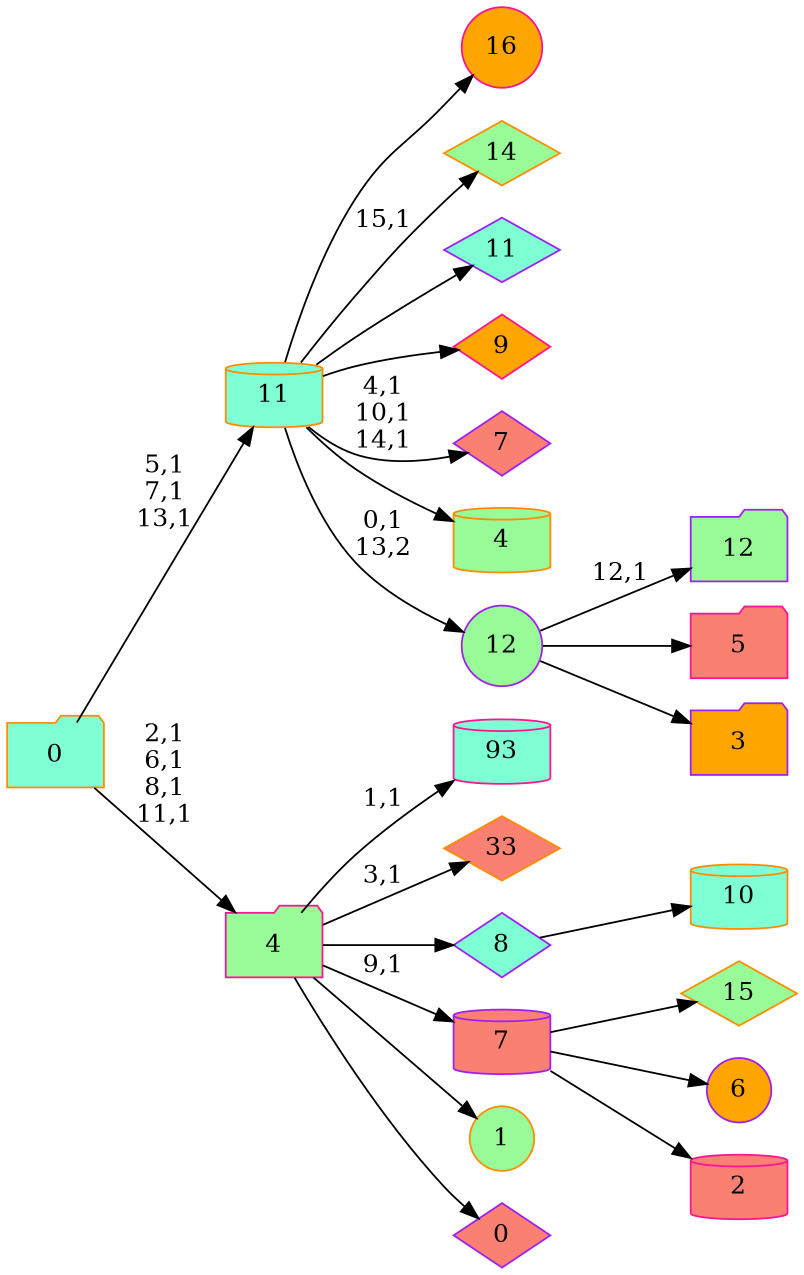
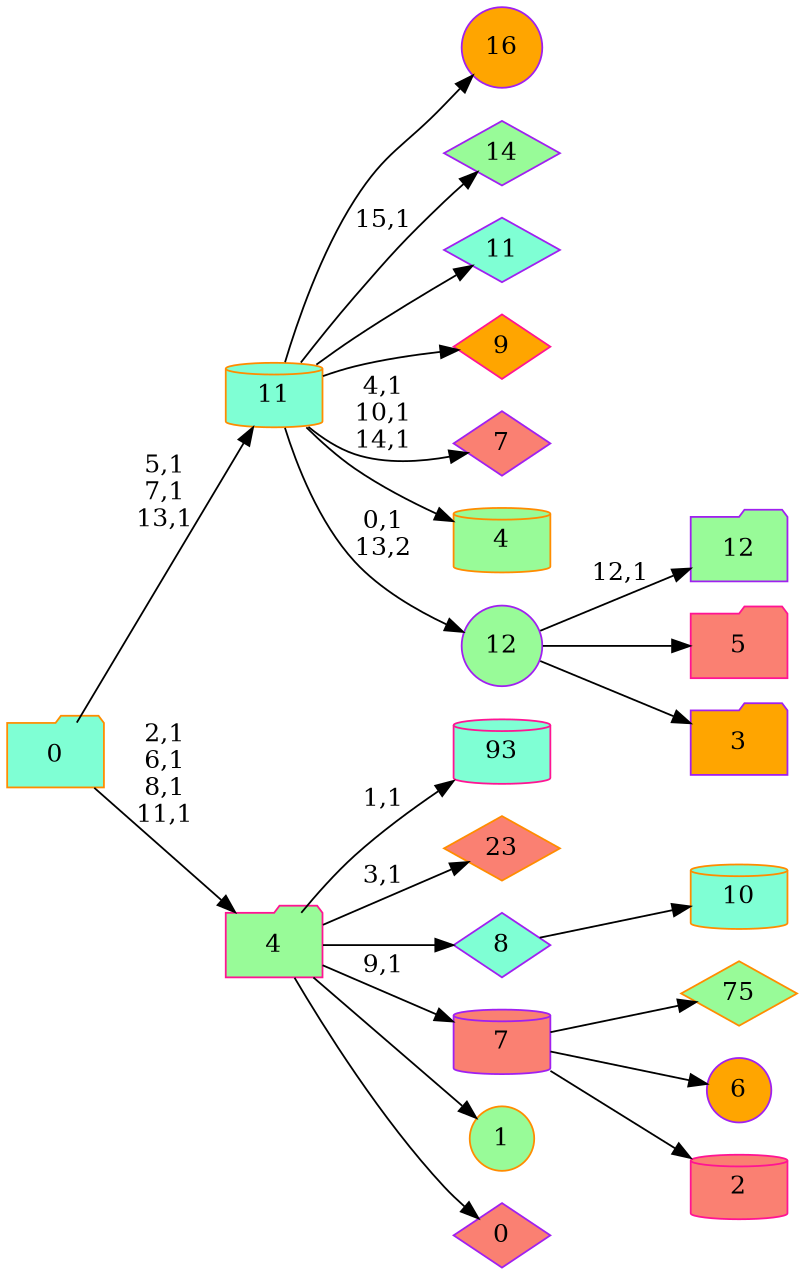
node "16": color deeppink -> purple
node "14": color darkorange -> purple
node "33": label "33" -> "23"
node "15": label "15" -> "75"
